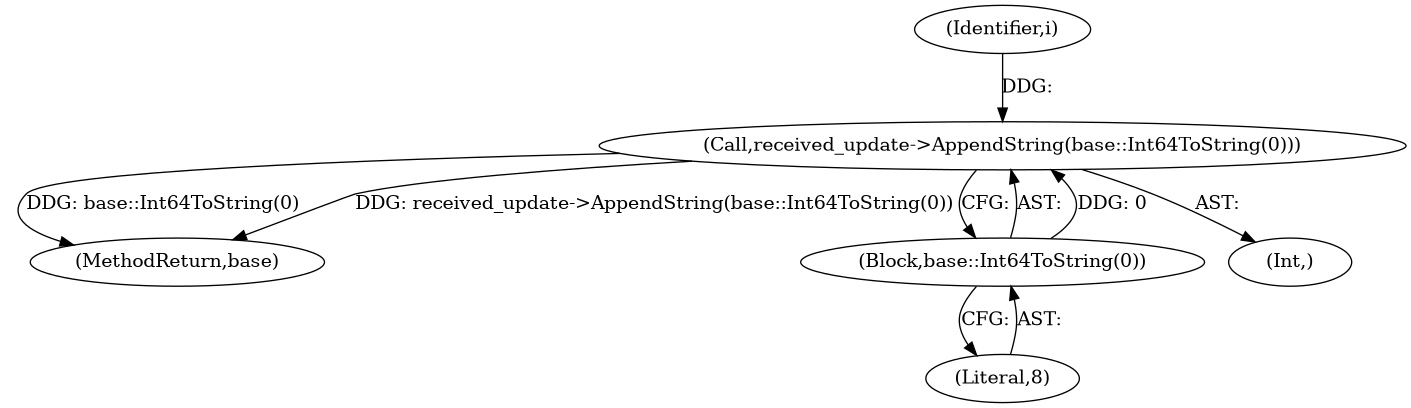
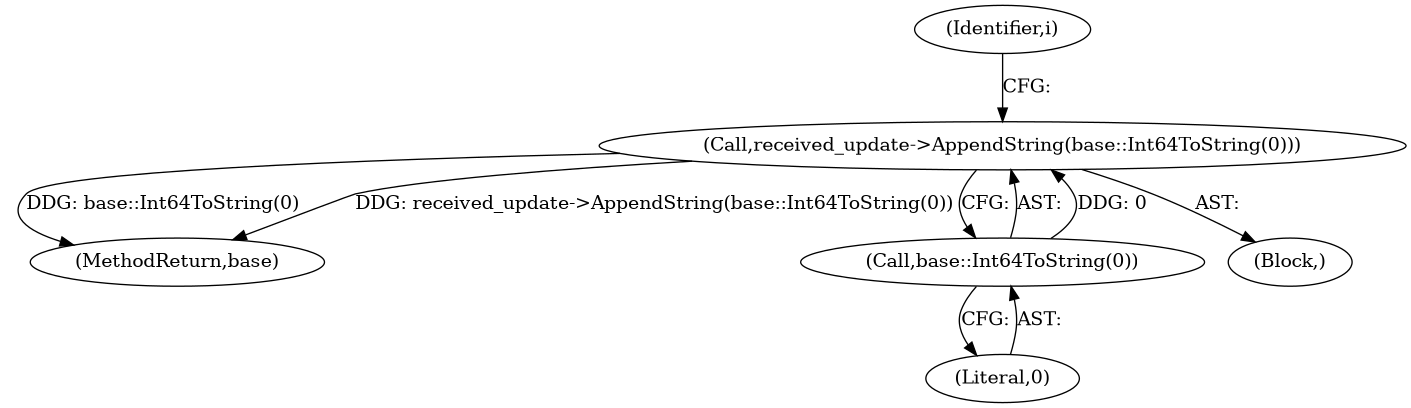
edge "(Identifier,i)" -> "(Call,received_update->AppendString(base::Int64ToString(0)))": label "DDG: " -> "CFG: "
node "(Block,base::Int64ToString(0))": label "(Block,base::Int64ToString(0))" -> "(Call,base::Int64ToString(0))"
node "(Int,)": label "(Int,)" -> "(Block,)"
node "(Literal,8)": label "(Literal,8)" -> "(Literal,0)"
